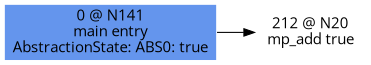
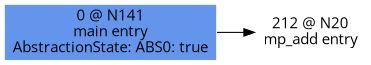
node "212 @ N20 mp_add true": label "212 @ N20 mp_add true" -> "212 @ N20 mp_add entry"
